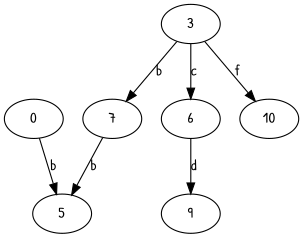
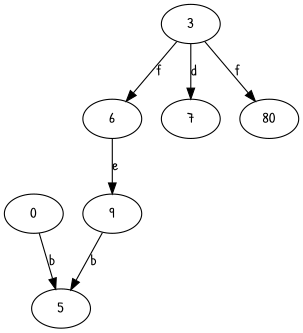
edge "3" -> "7": label "b" -> "d"
edge "3" -> "6": label "c" -> "f"
node "10": label "10" -> "80"
edge "7" -> "5": now "9" -> "5"
edge "6" -> "9": label "d" -> "e"
